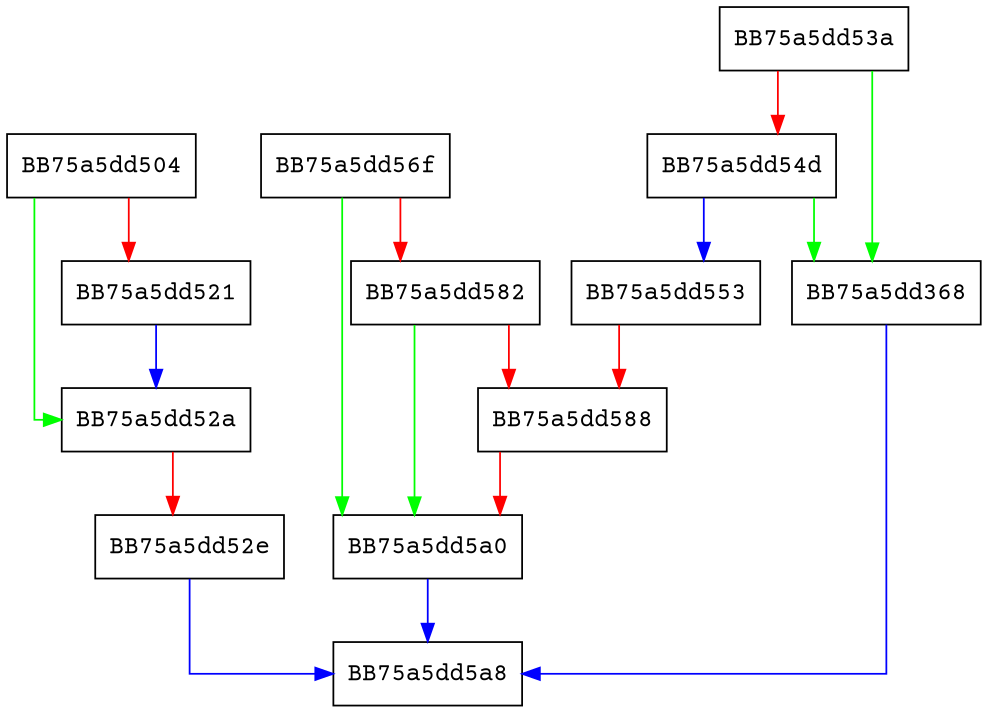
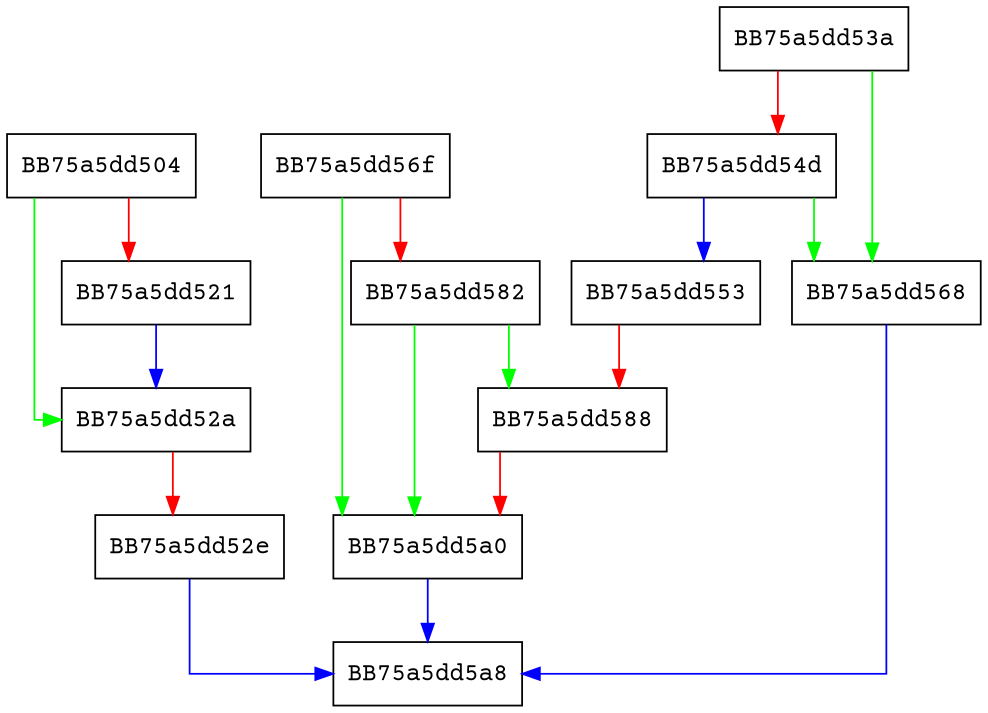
node "BB75a5dd368": label "BB75a5dd368" -> "BB75a5dd568"
edge "BB75a5dd582" -> "BB75a5dd588": color red -> green
